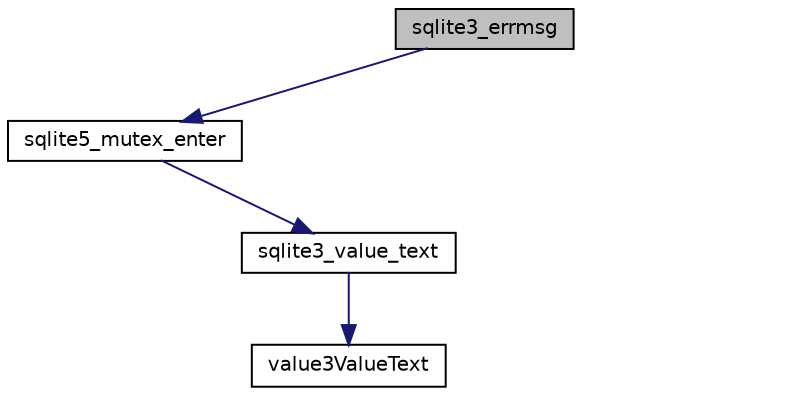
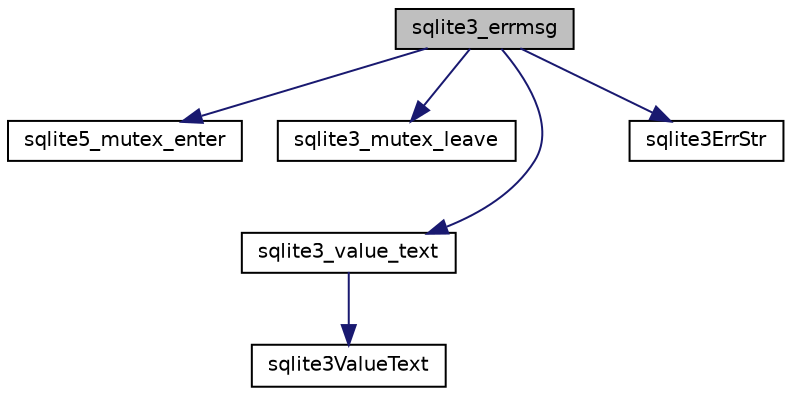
node "sqlite3_mutex_leave": added
node "sqlite3ErrStr": added
edge "sqlite5_mutex_enter" -> "sqlite3_value_text": now "sqlite3_errmsg" -> "sqlite3_value_text"
node "value3ValueText": label "value3ValueText" -> "sqlite3ValueText"
